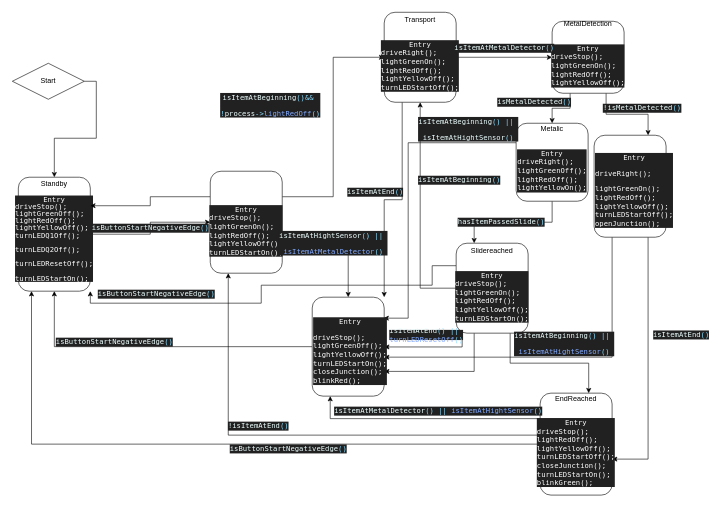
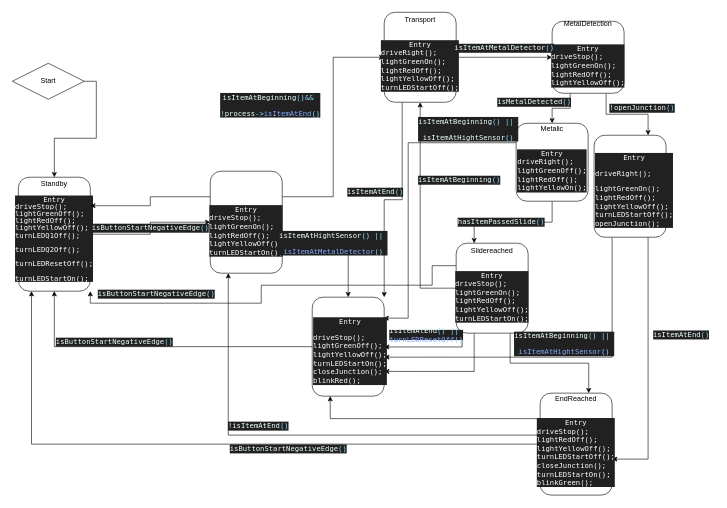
node "isItemAtBeginning()&& !process->lightRedOff()": label "isItemAtBeginning()&& !process->lightRedOff()" -> "isItemAtBeginning()&& !process->isItemAtEnd()"
node "!isMetalDetected()": label "!isMetalDetected()" -> "!openJunction()"
node "isItemAtMetalDetector() || isItemAtHightSensor()": removed
